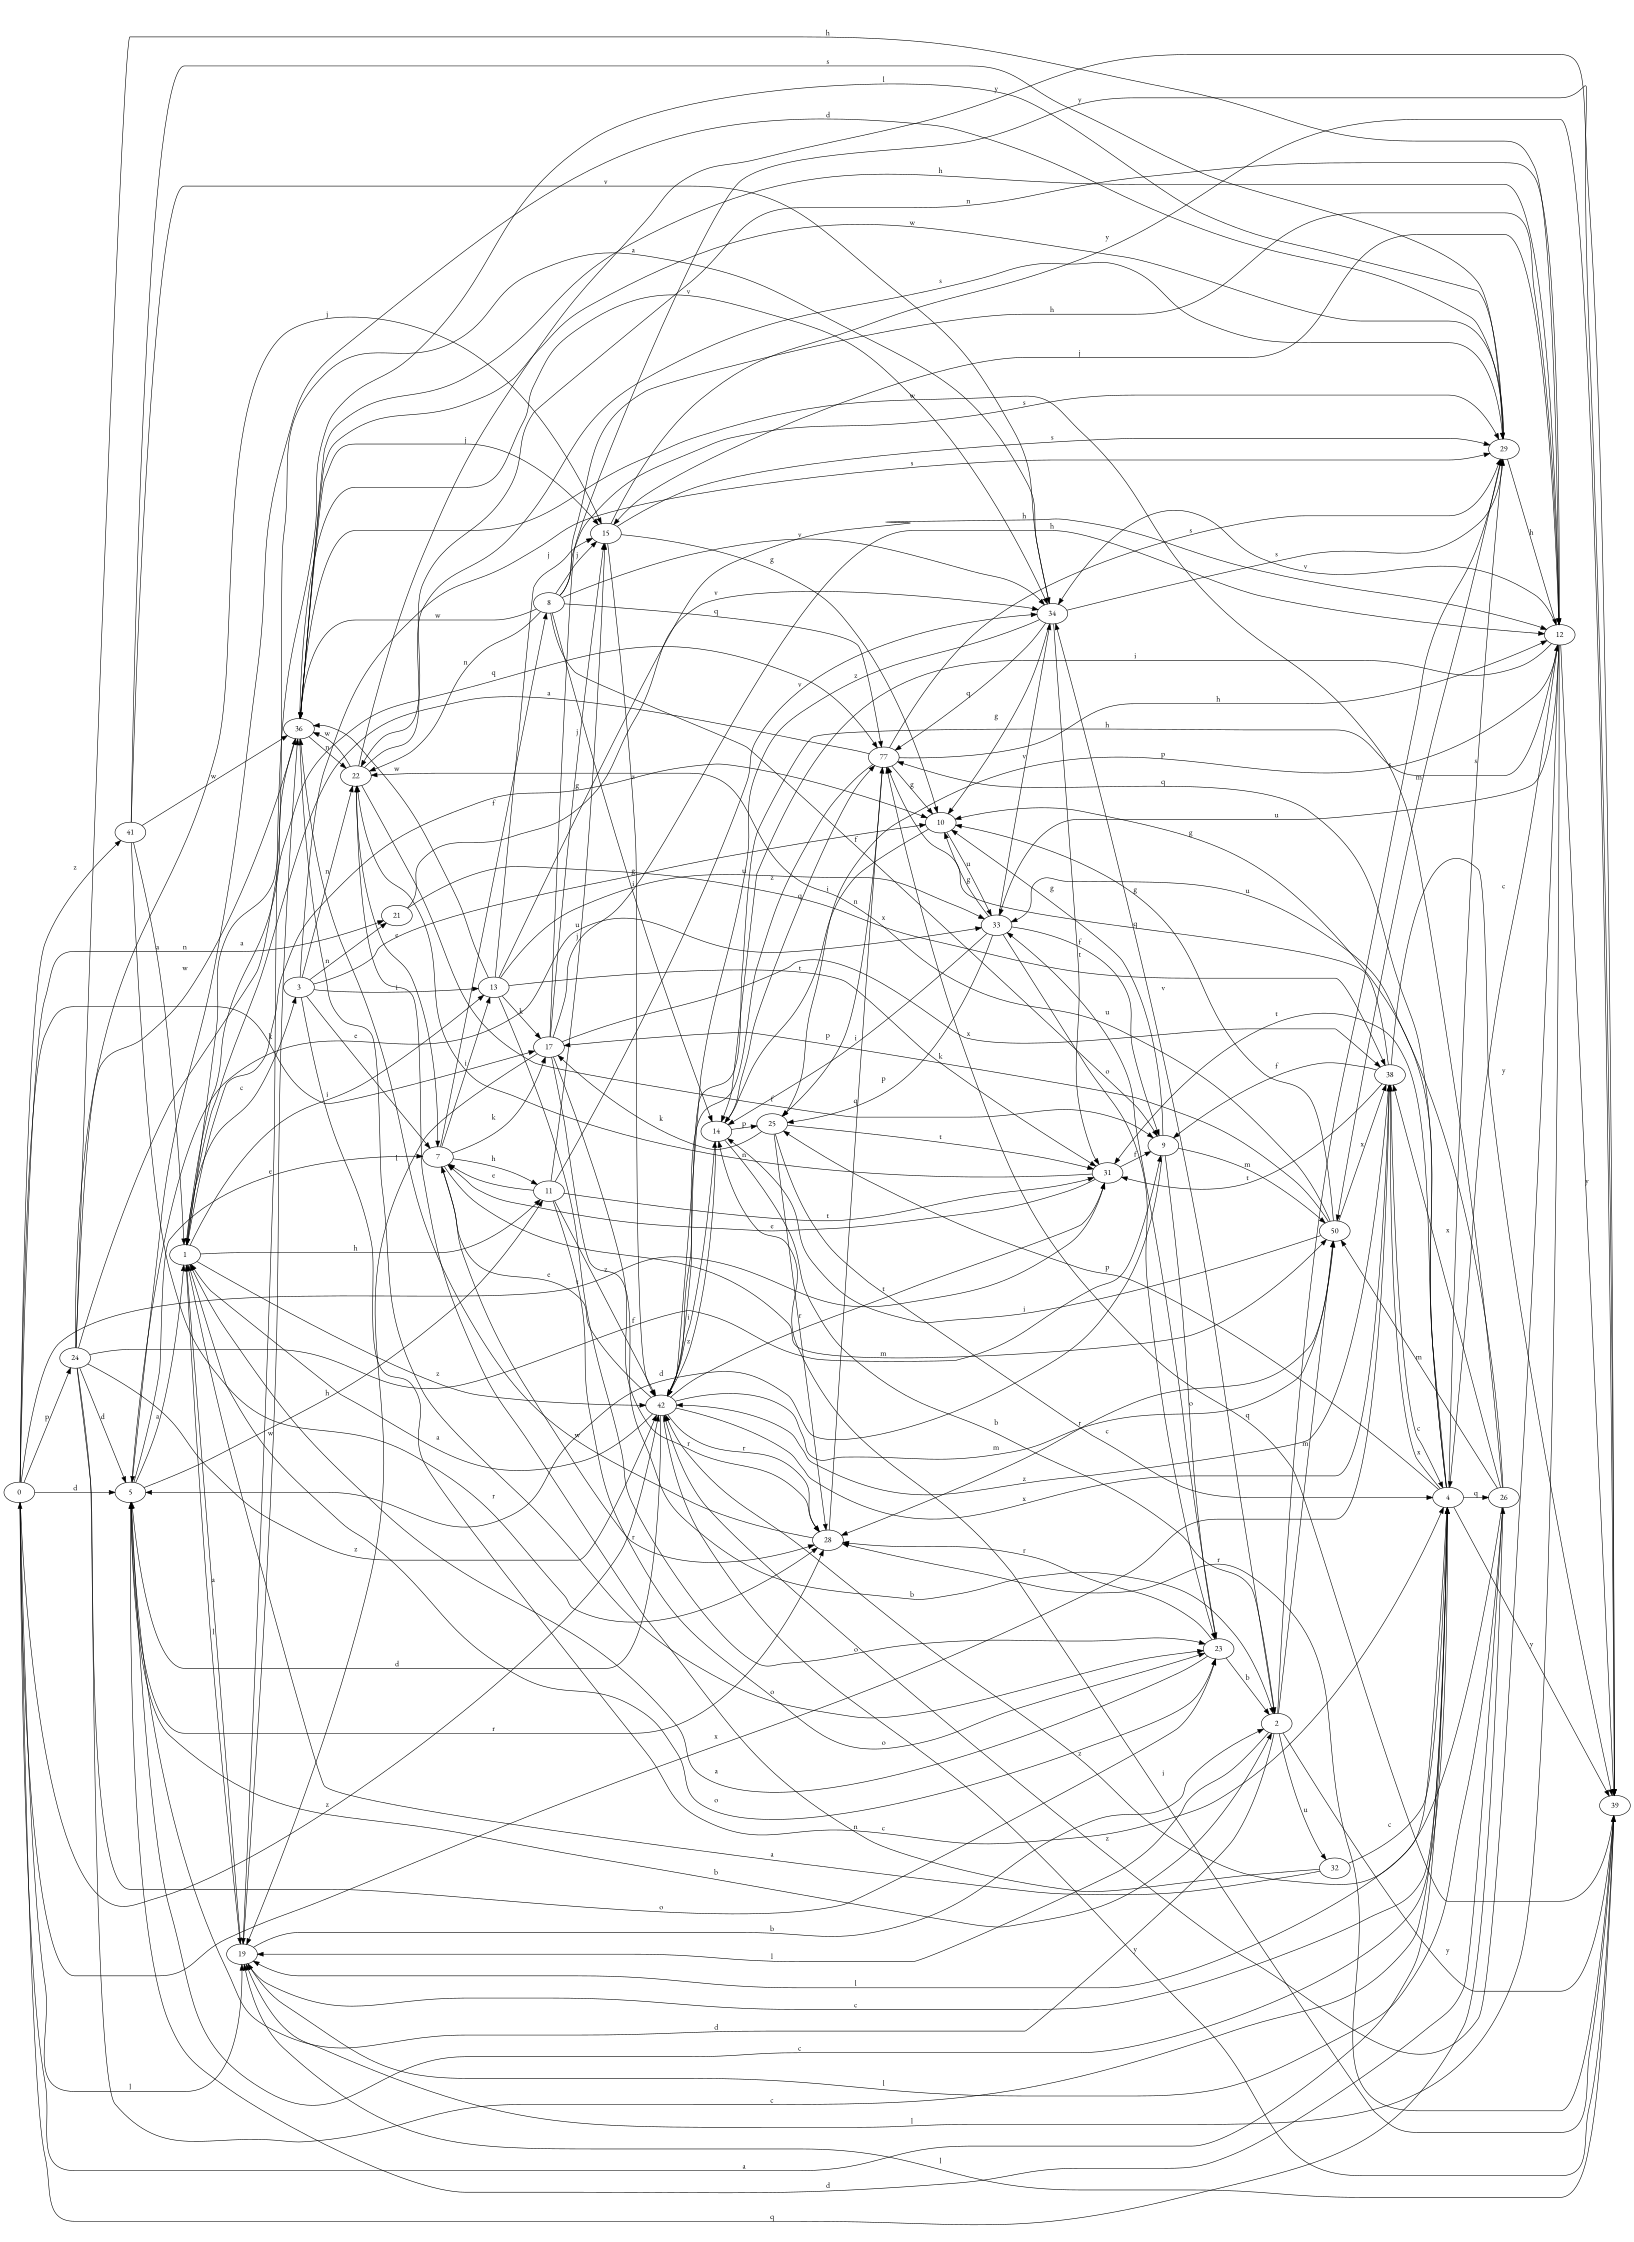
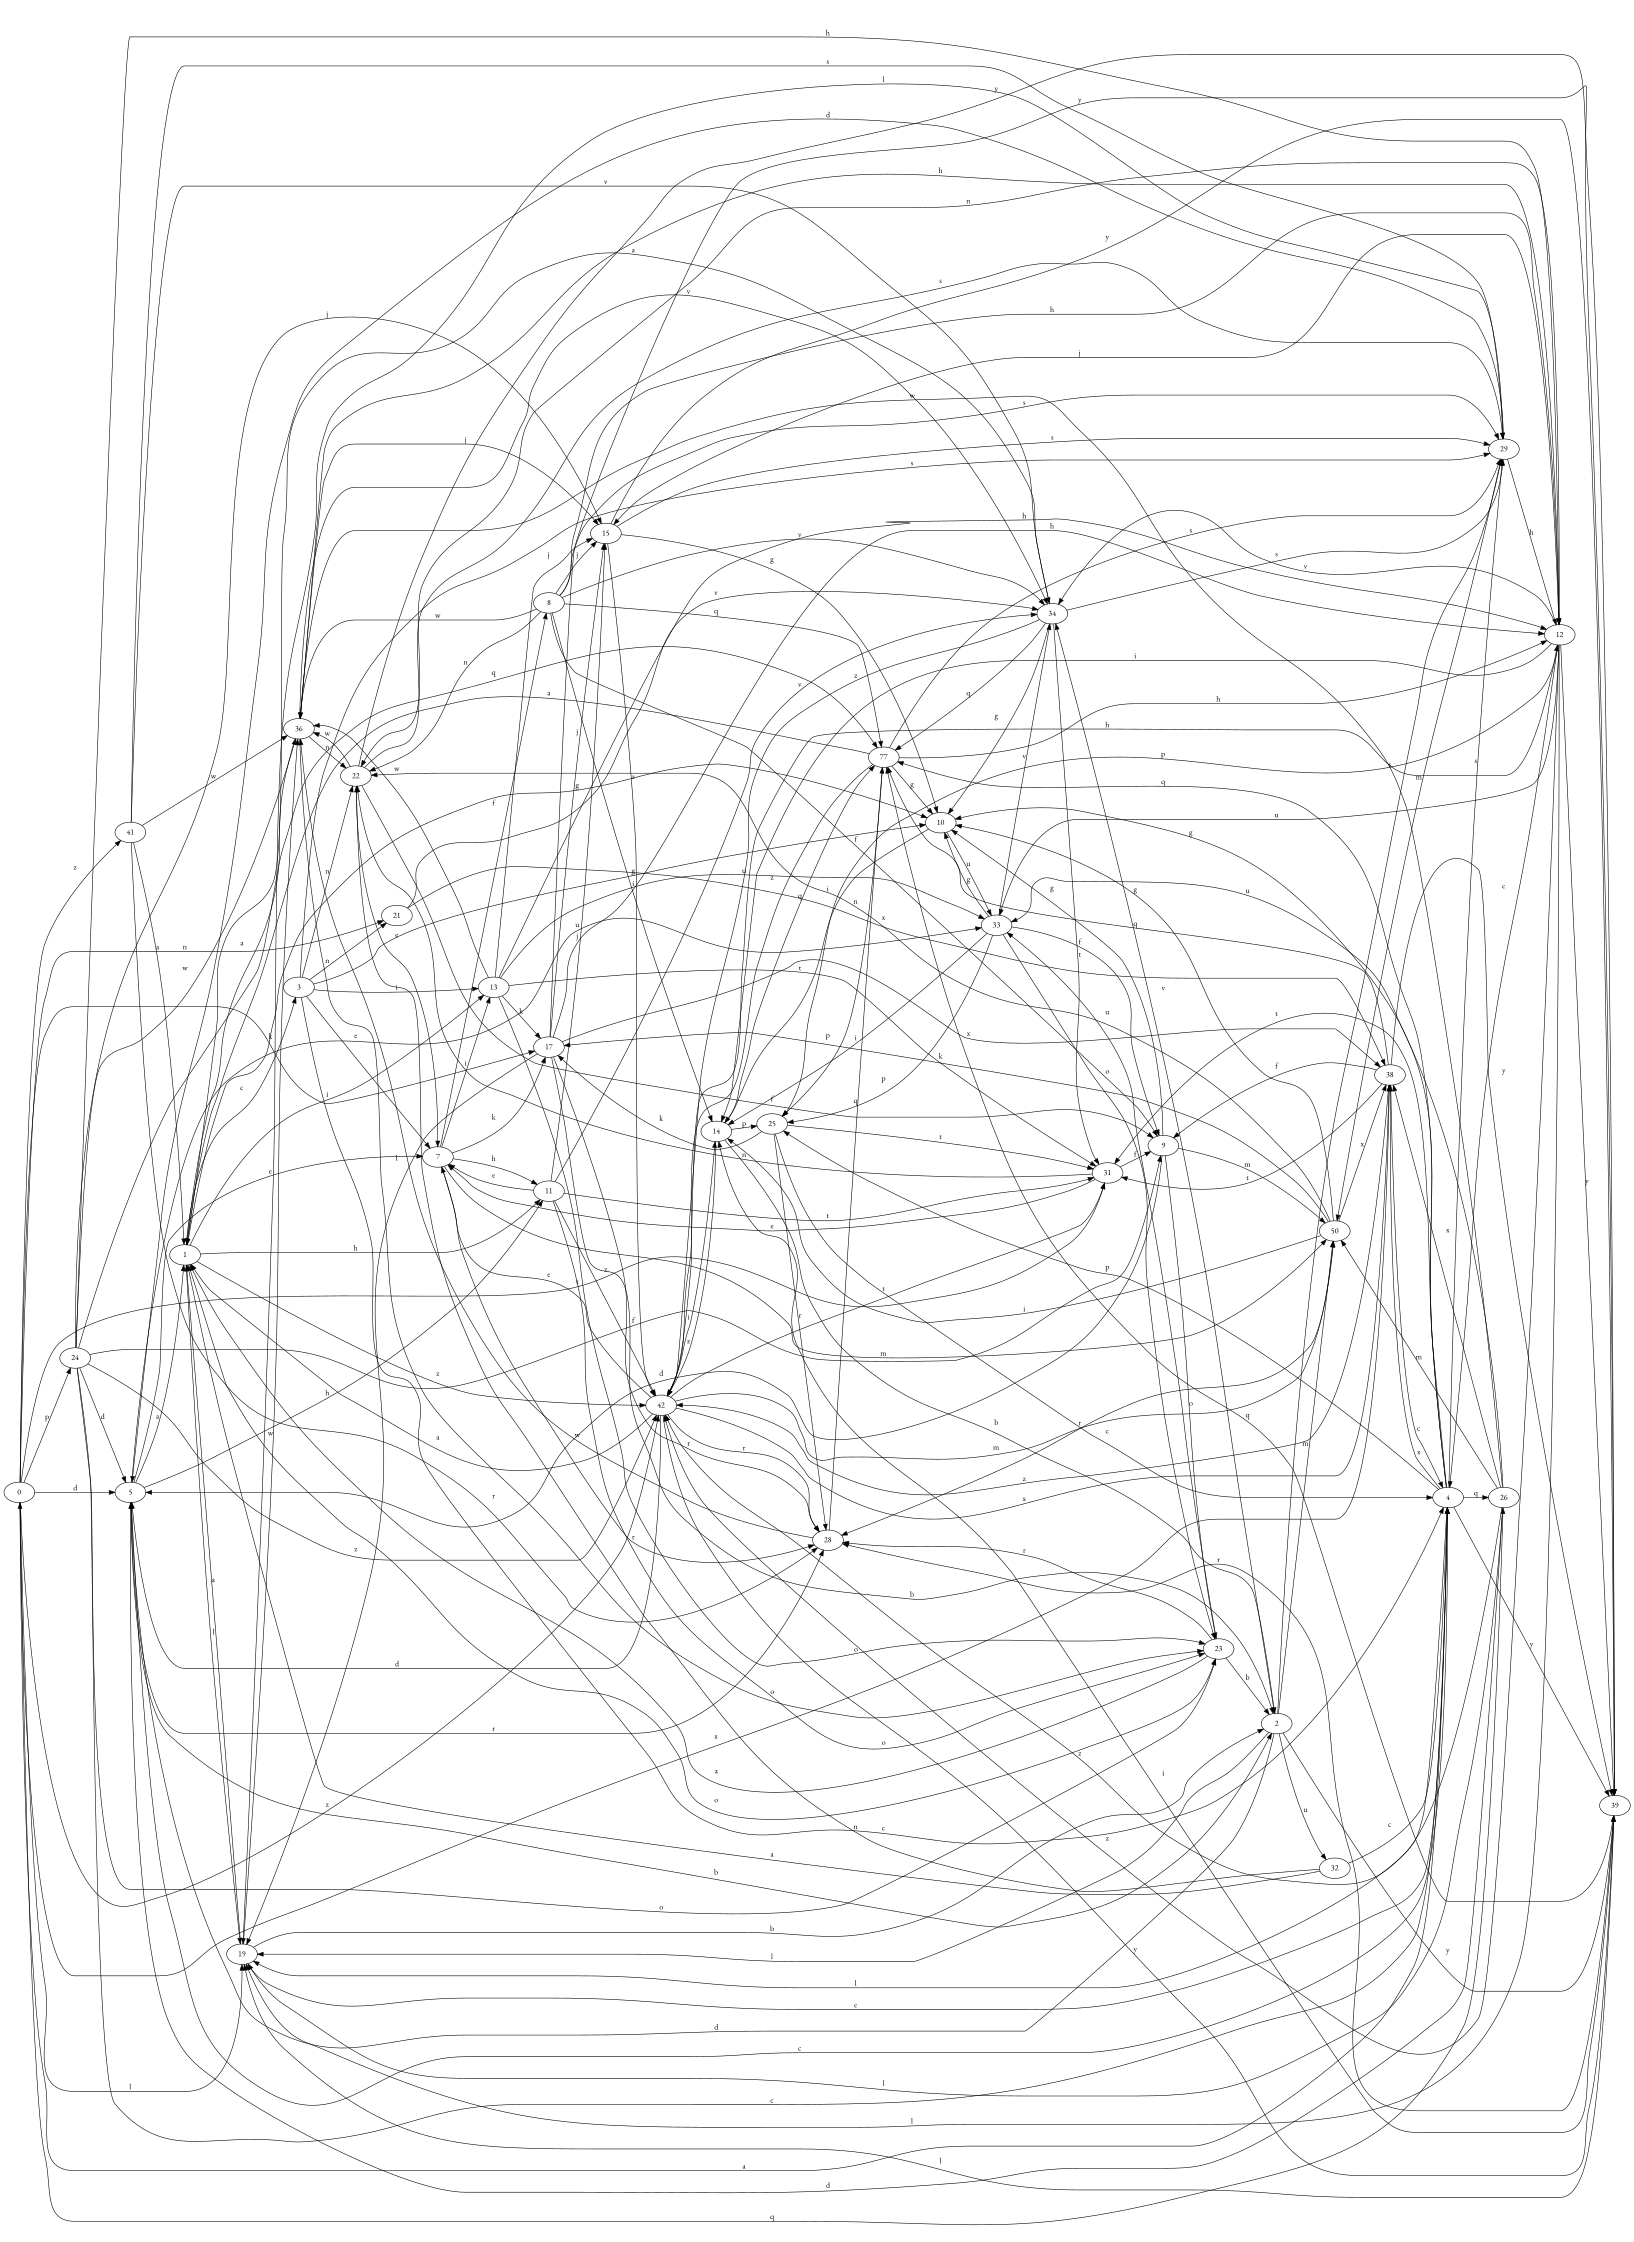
edge "29" -> "36": removed, label "w"
